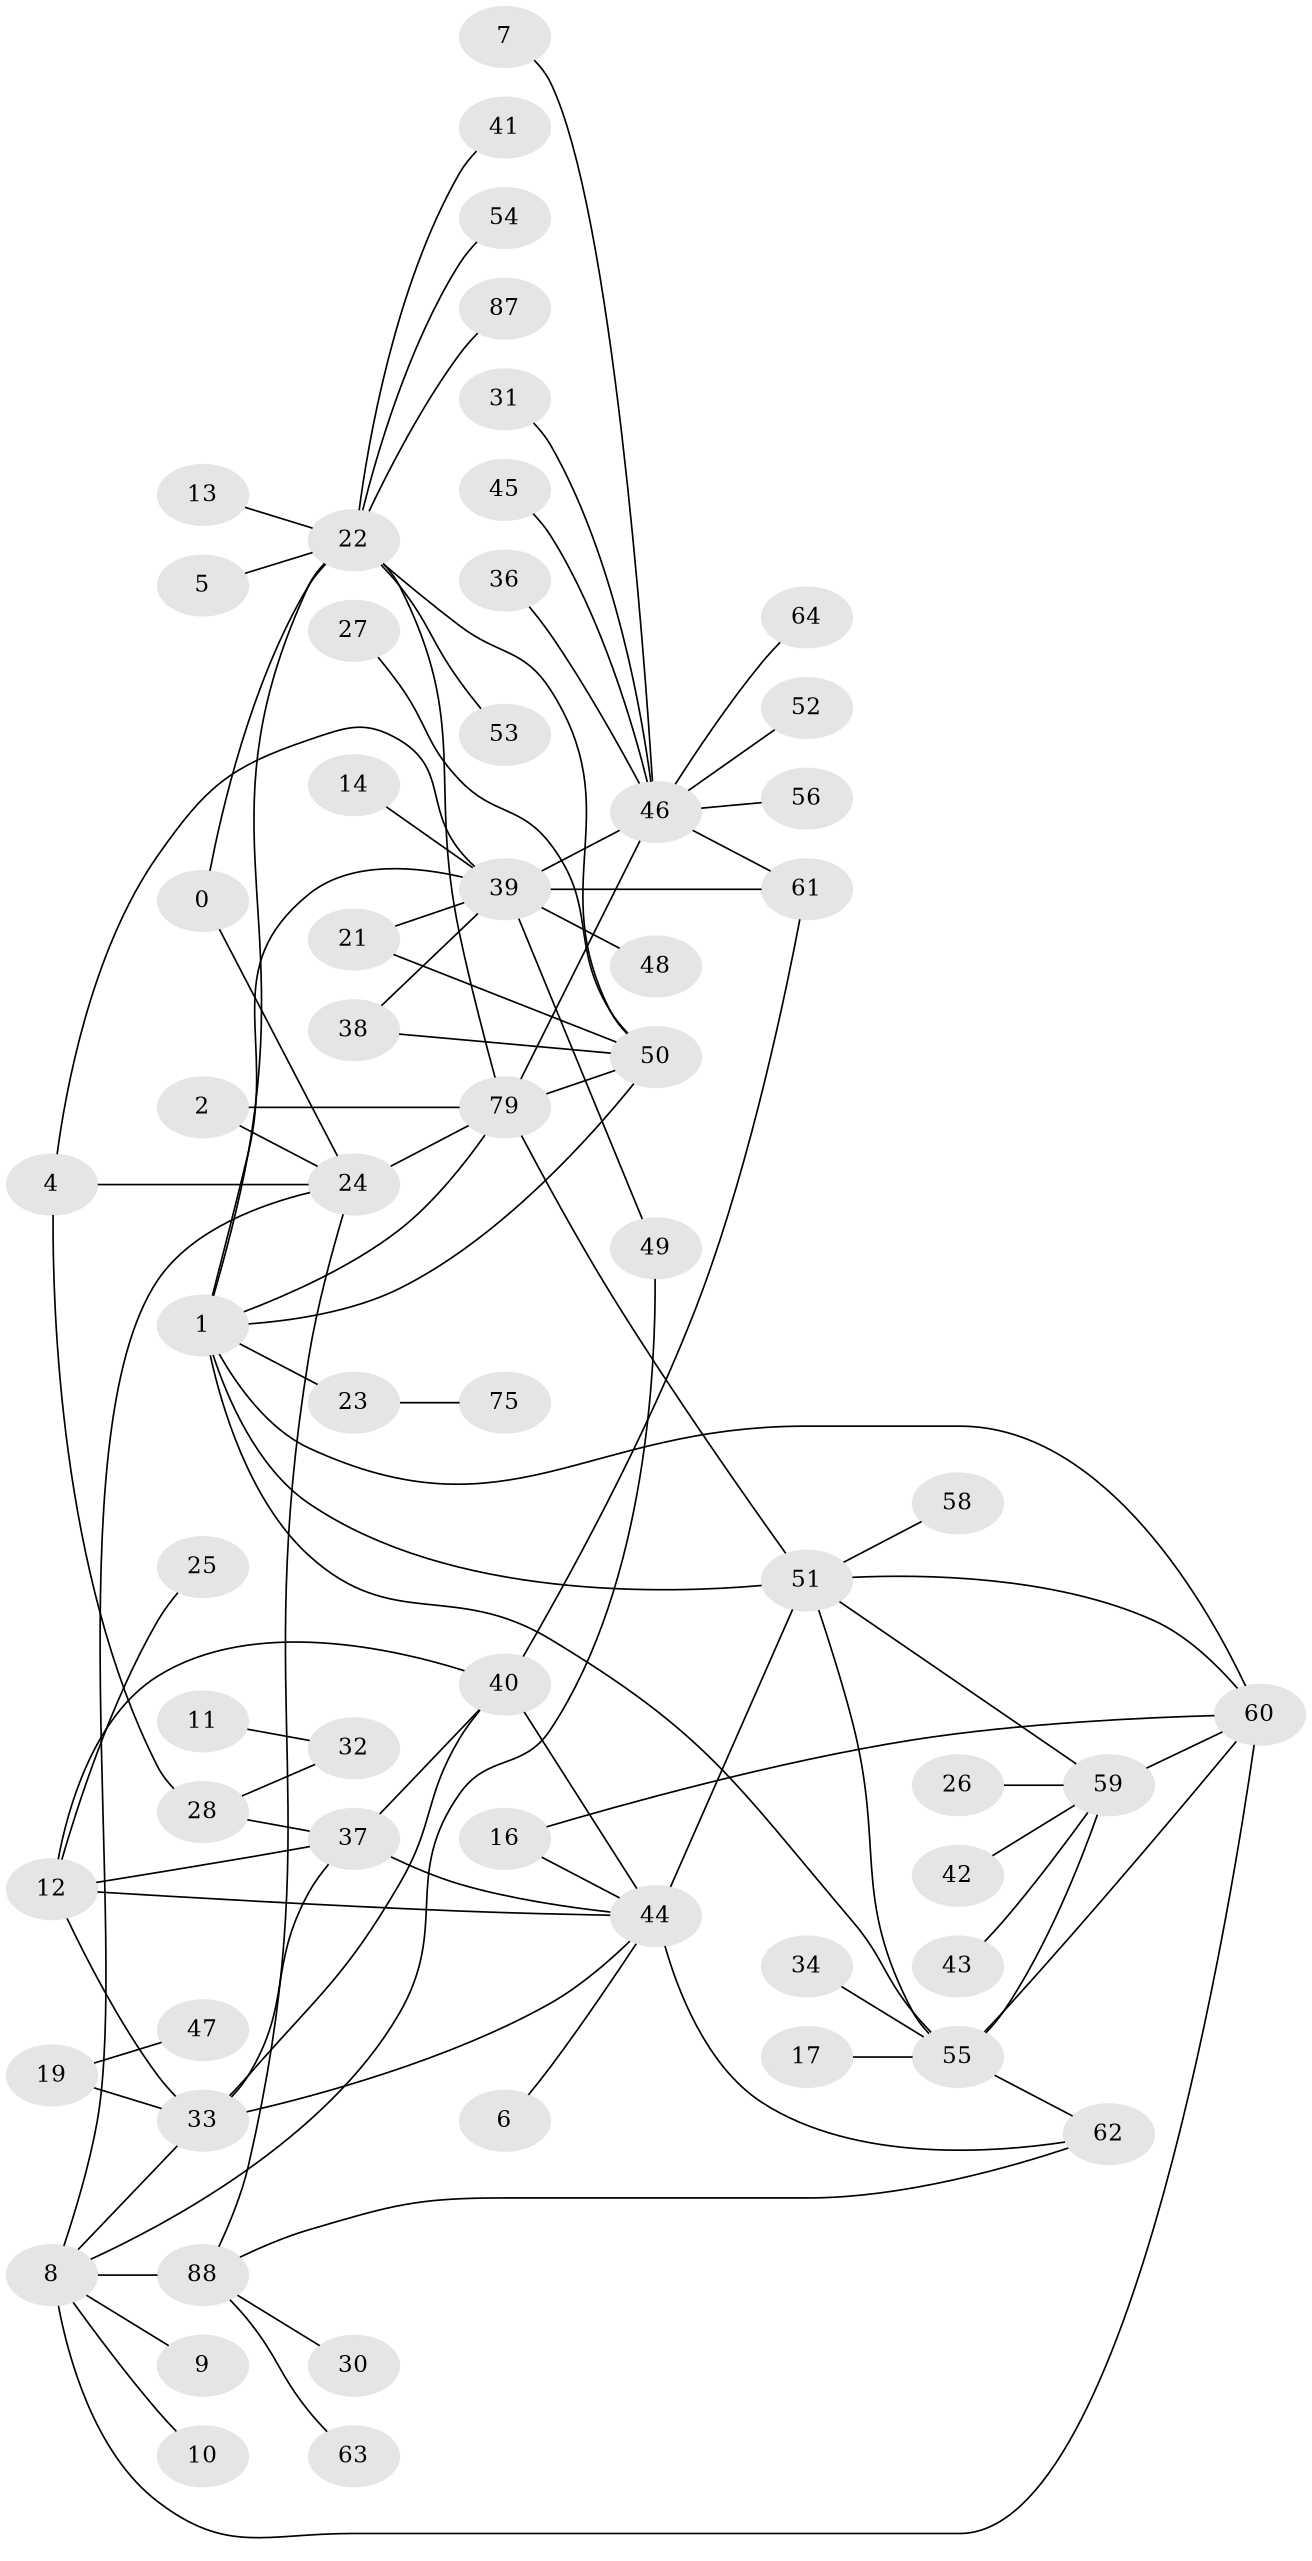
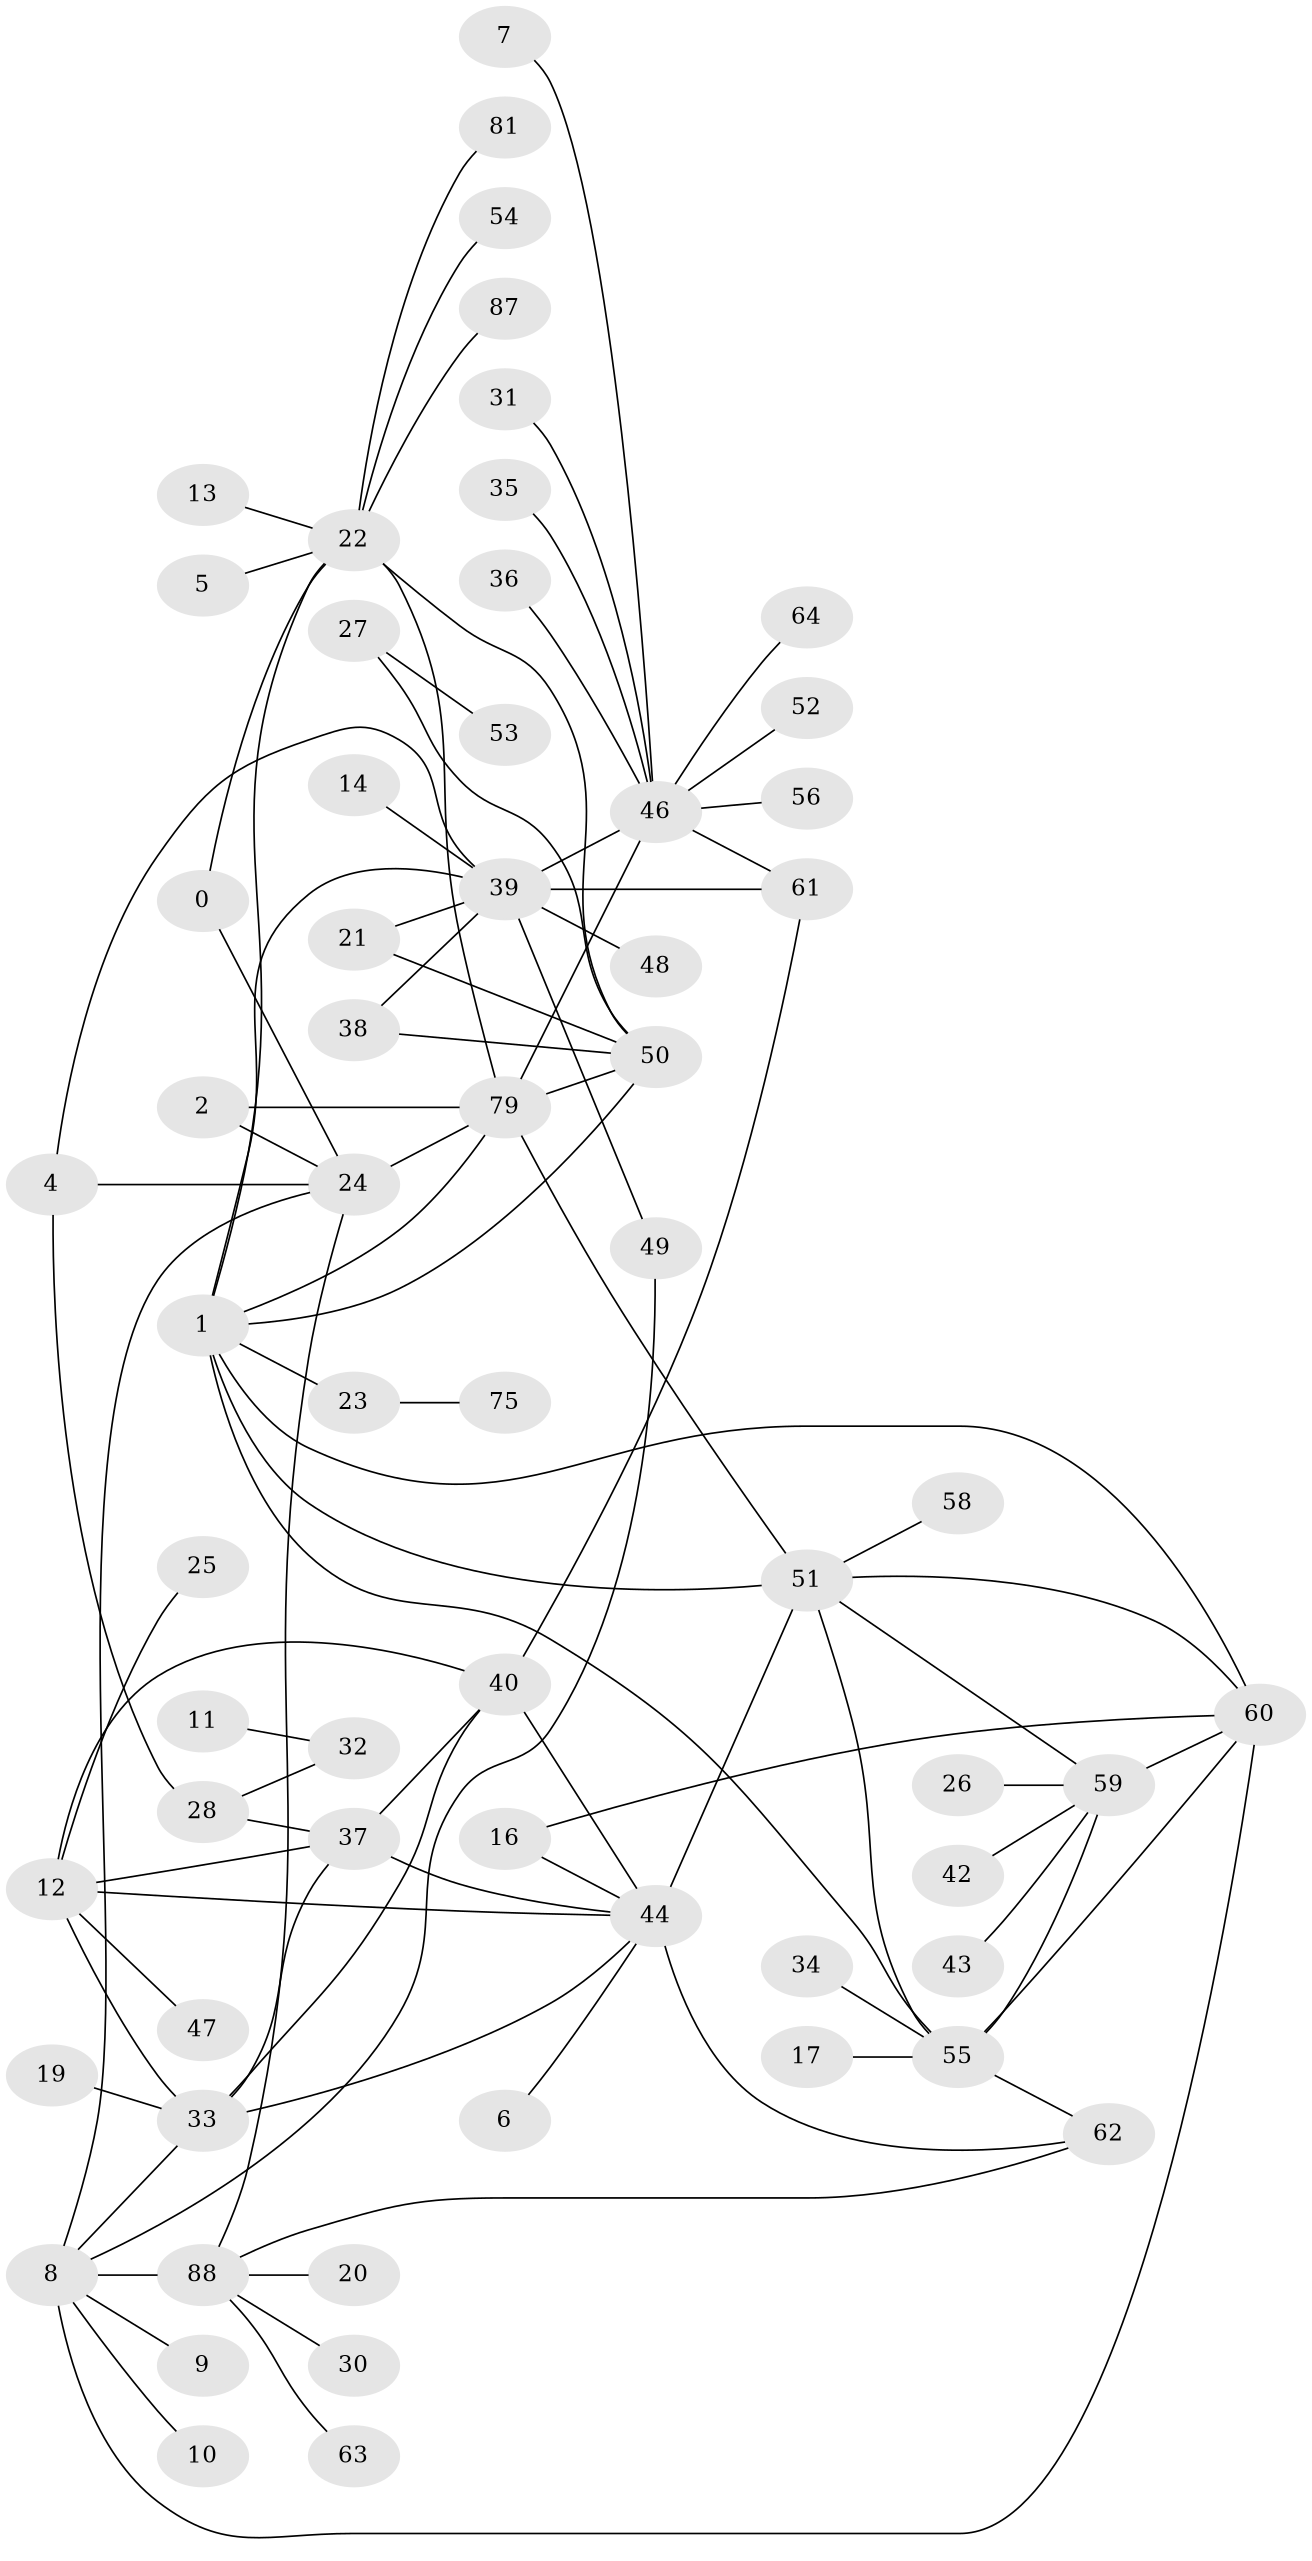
node "41": label "41" -> "81"
node "45": label "45" -> "35"
edge "22" -- "53": now "27" -- "53"
edge "47" -- "19": now "47" -- "12"
node "20": added
